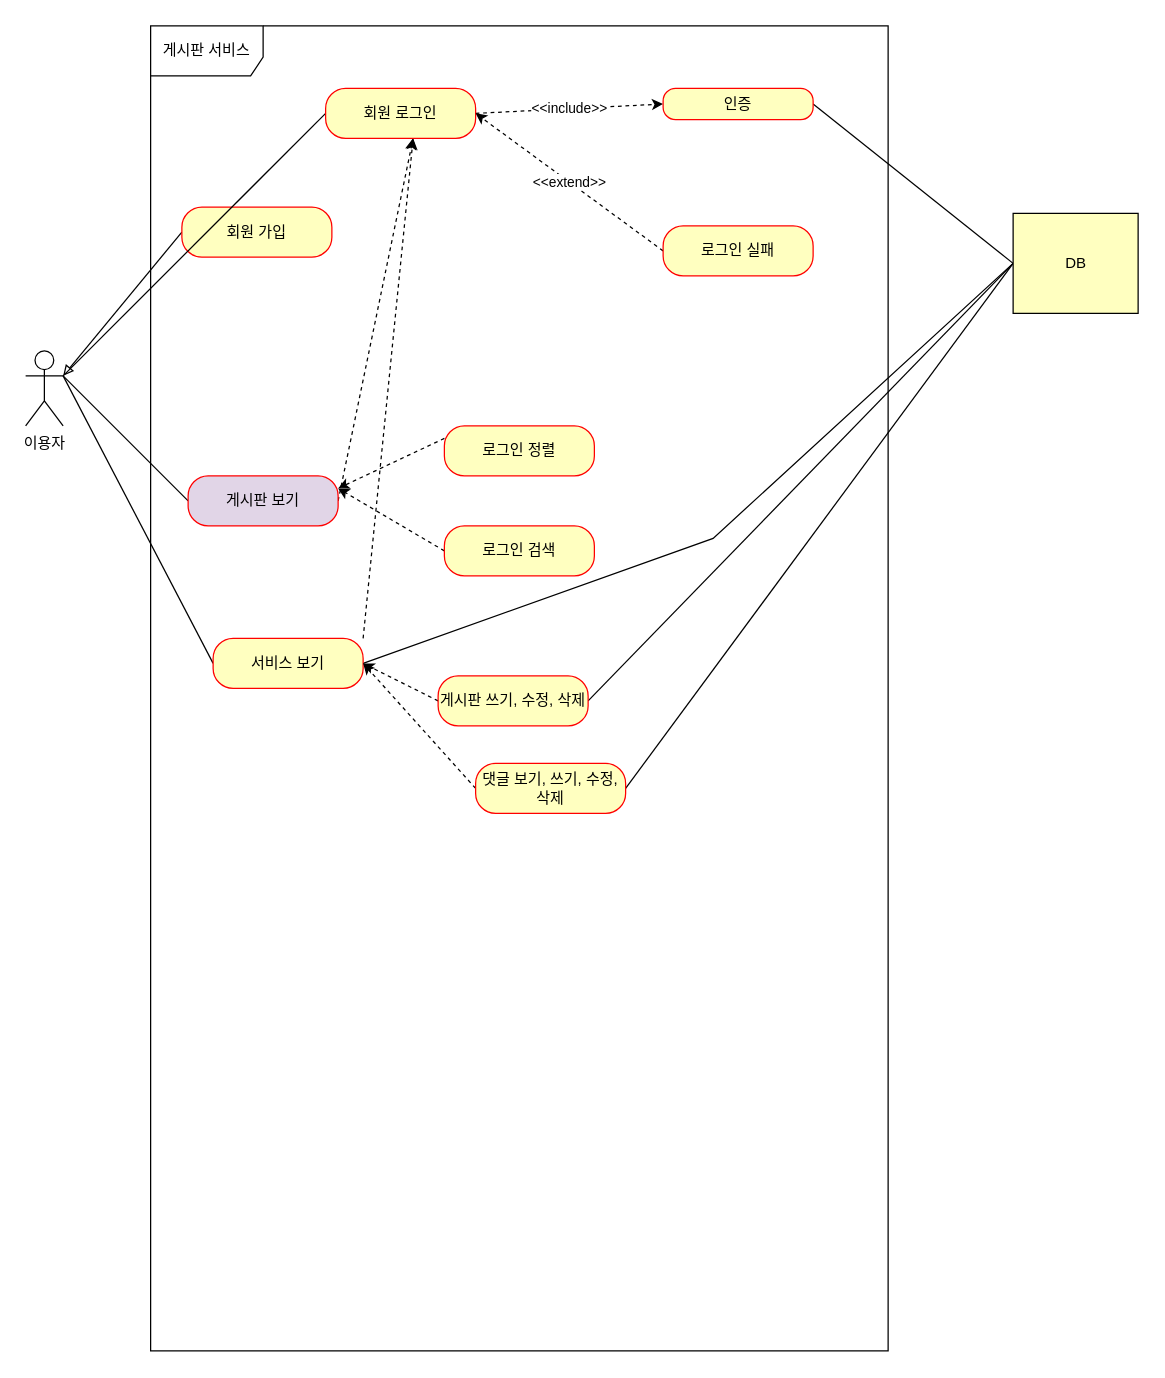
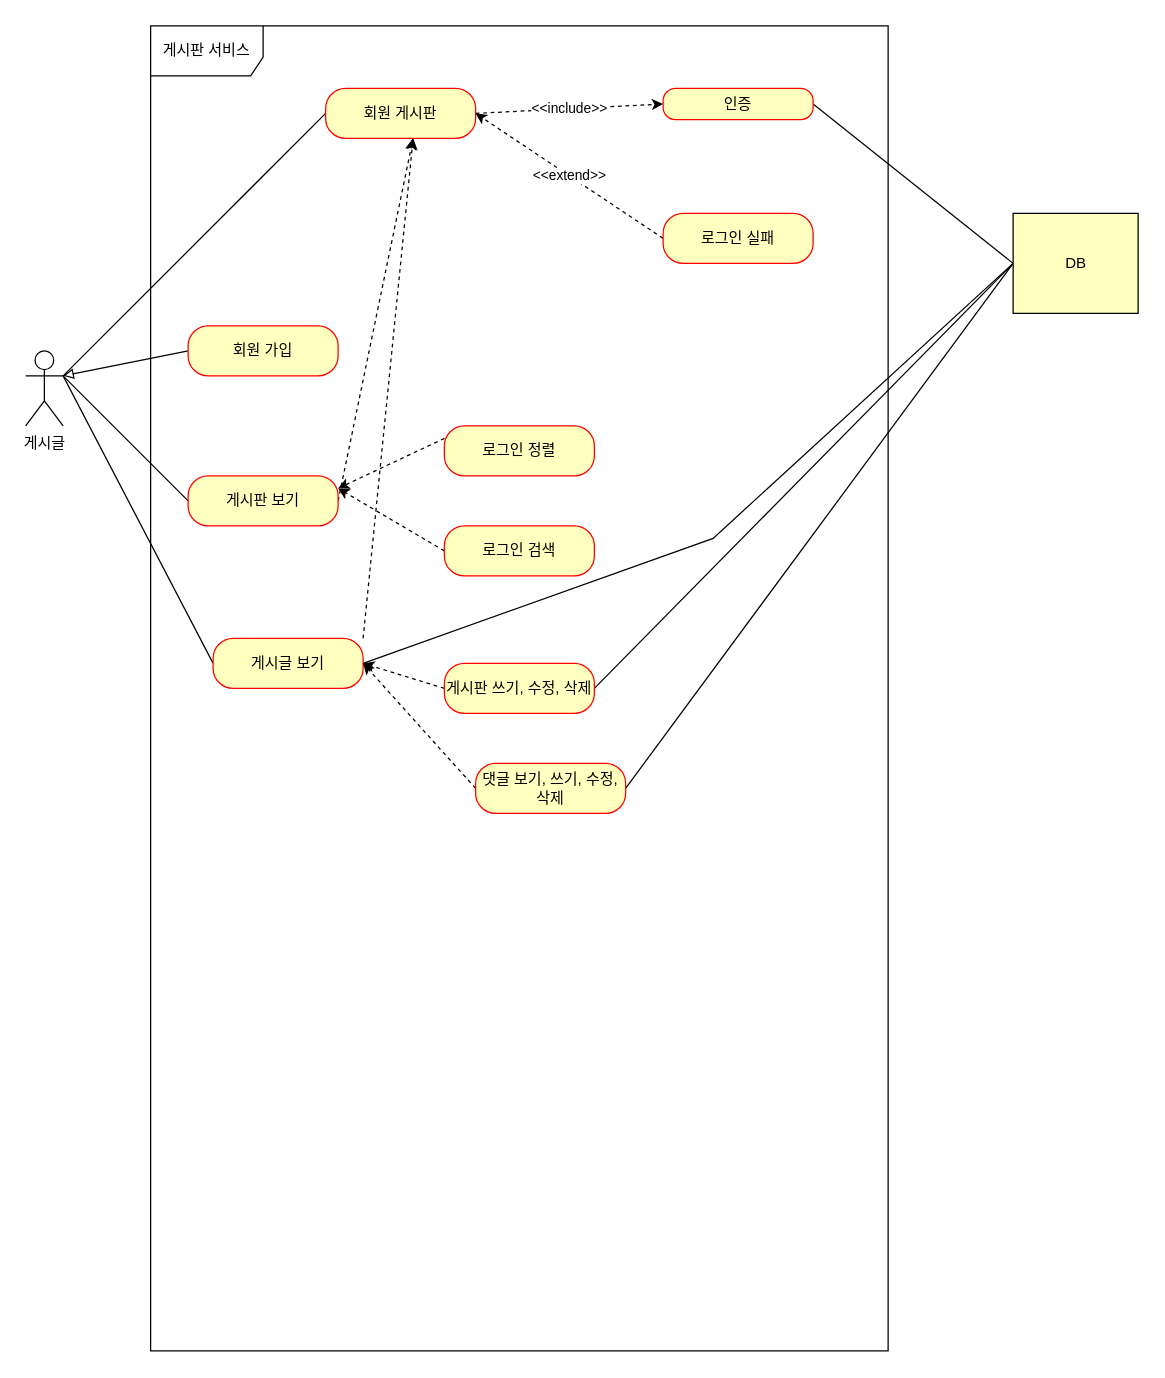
node "회원 로그인": label "회원 로그인" -> "회원 게시판"
node "회원 가입": moved (257, 232) -> (263, 351)
node "로그인 실패": moved (738, 251) -> (738, 238)
node "이용자": label "이용자" -> "게시글"
node "게시판 보기": fillcolor #e1d5e7 -> #ffffc0
node "서비스 보기": label "서비스 보기" -> "게시글 보기"
node "게시판 쓰기, 수정, 삭제": moved (513, 701) -> (519, 688)
